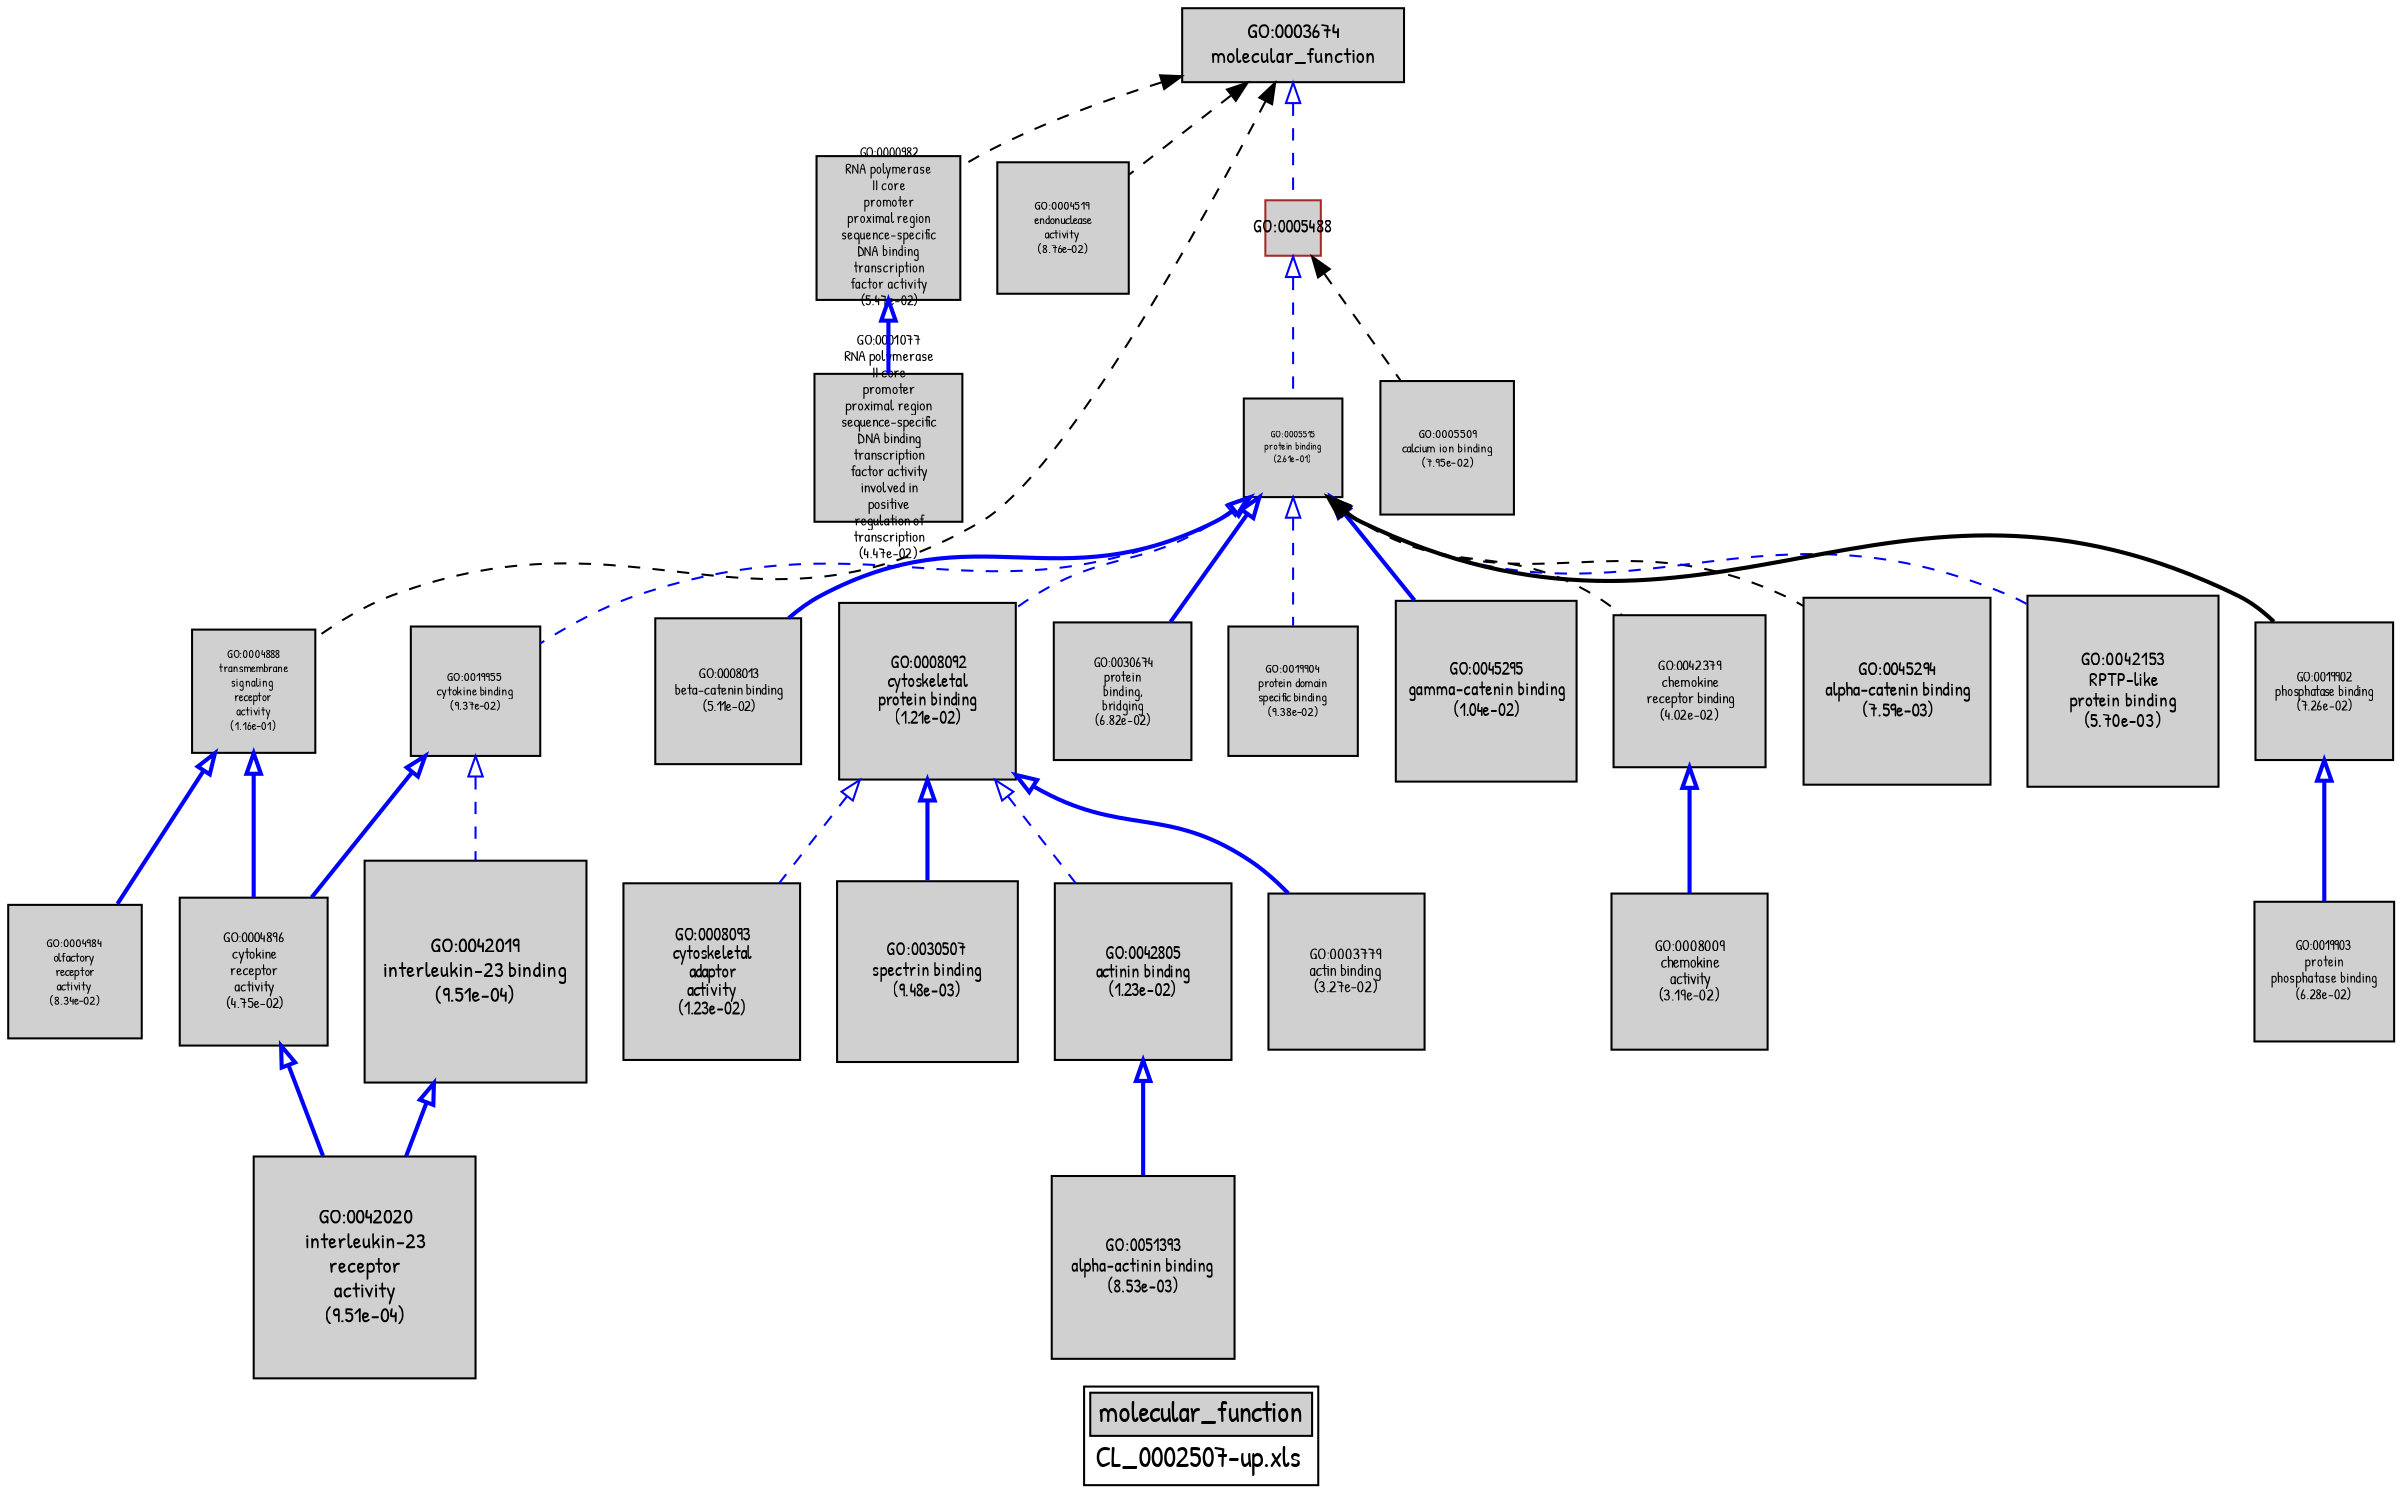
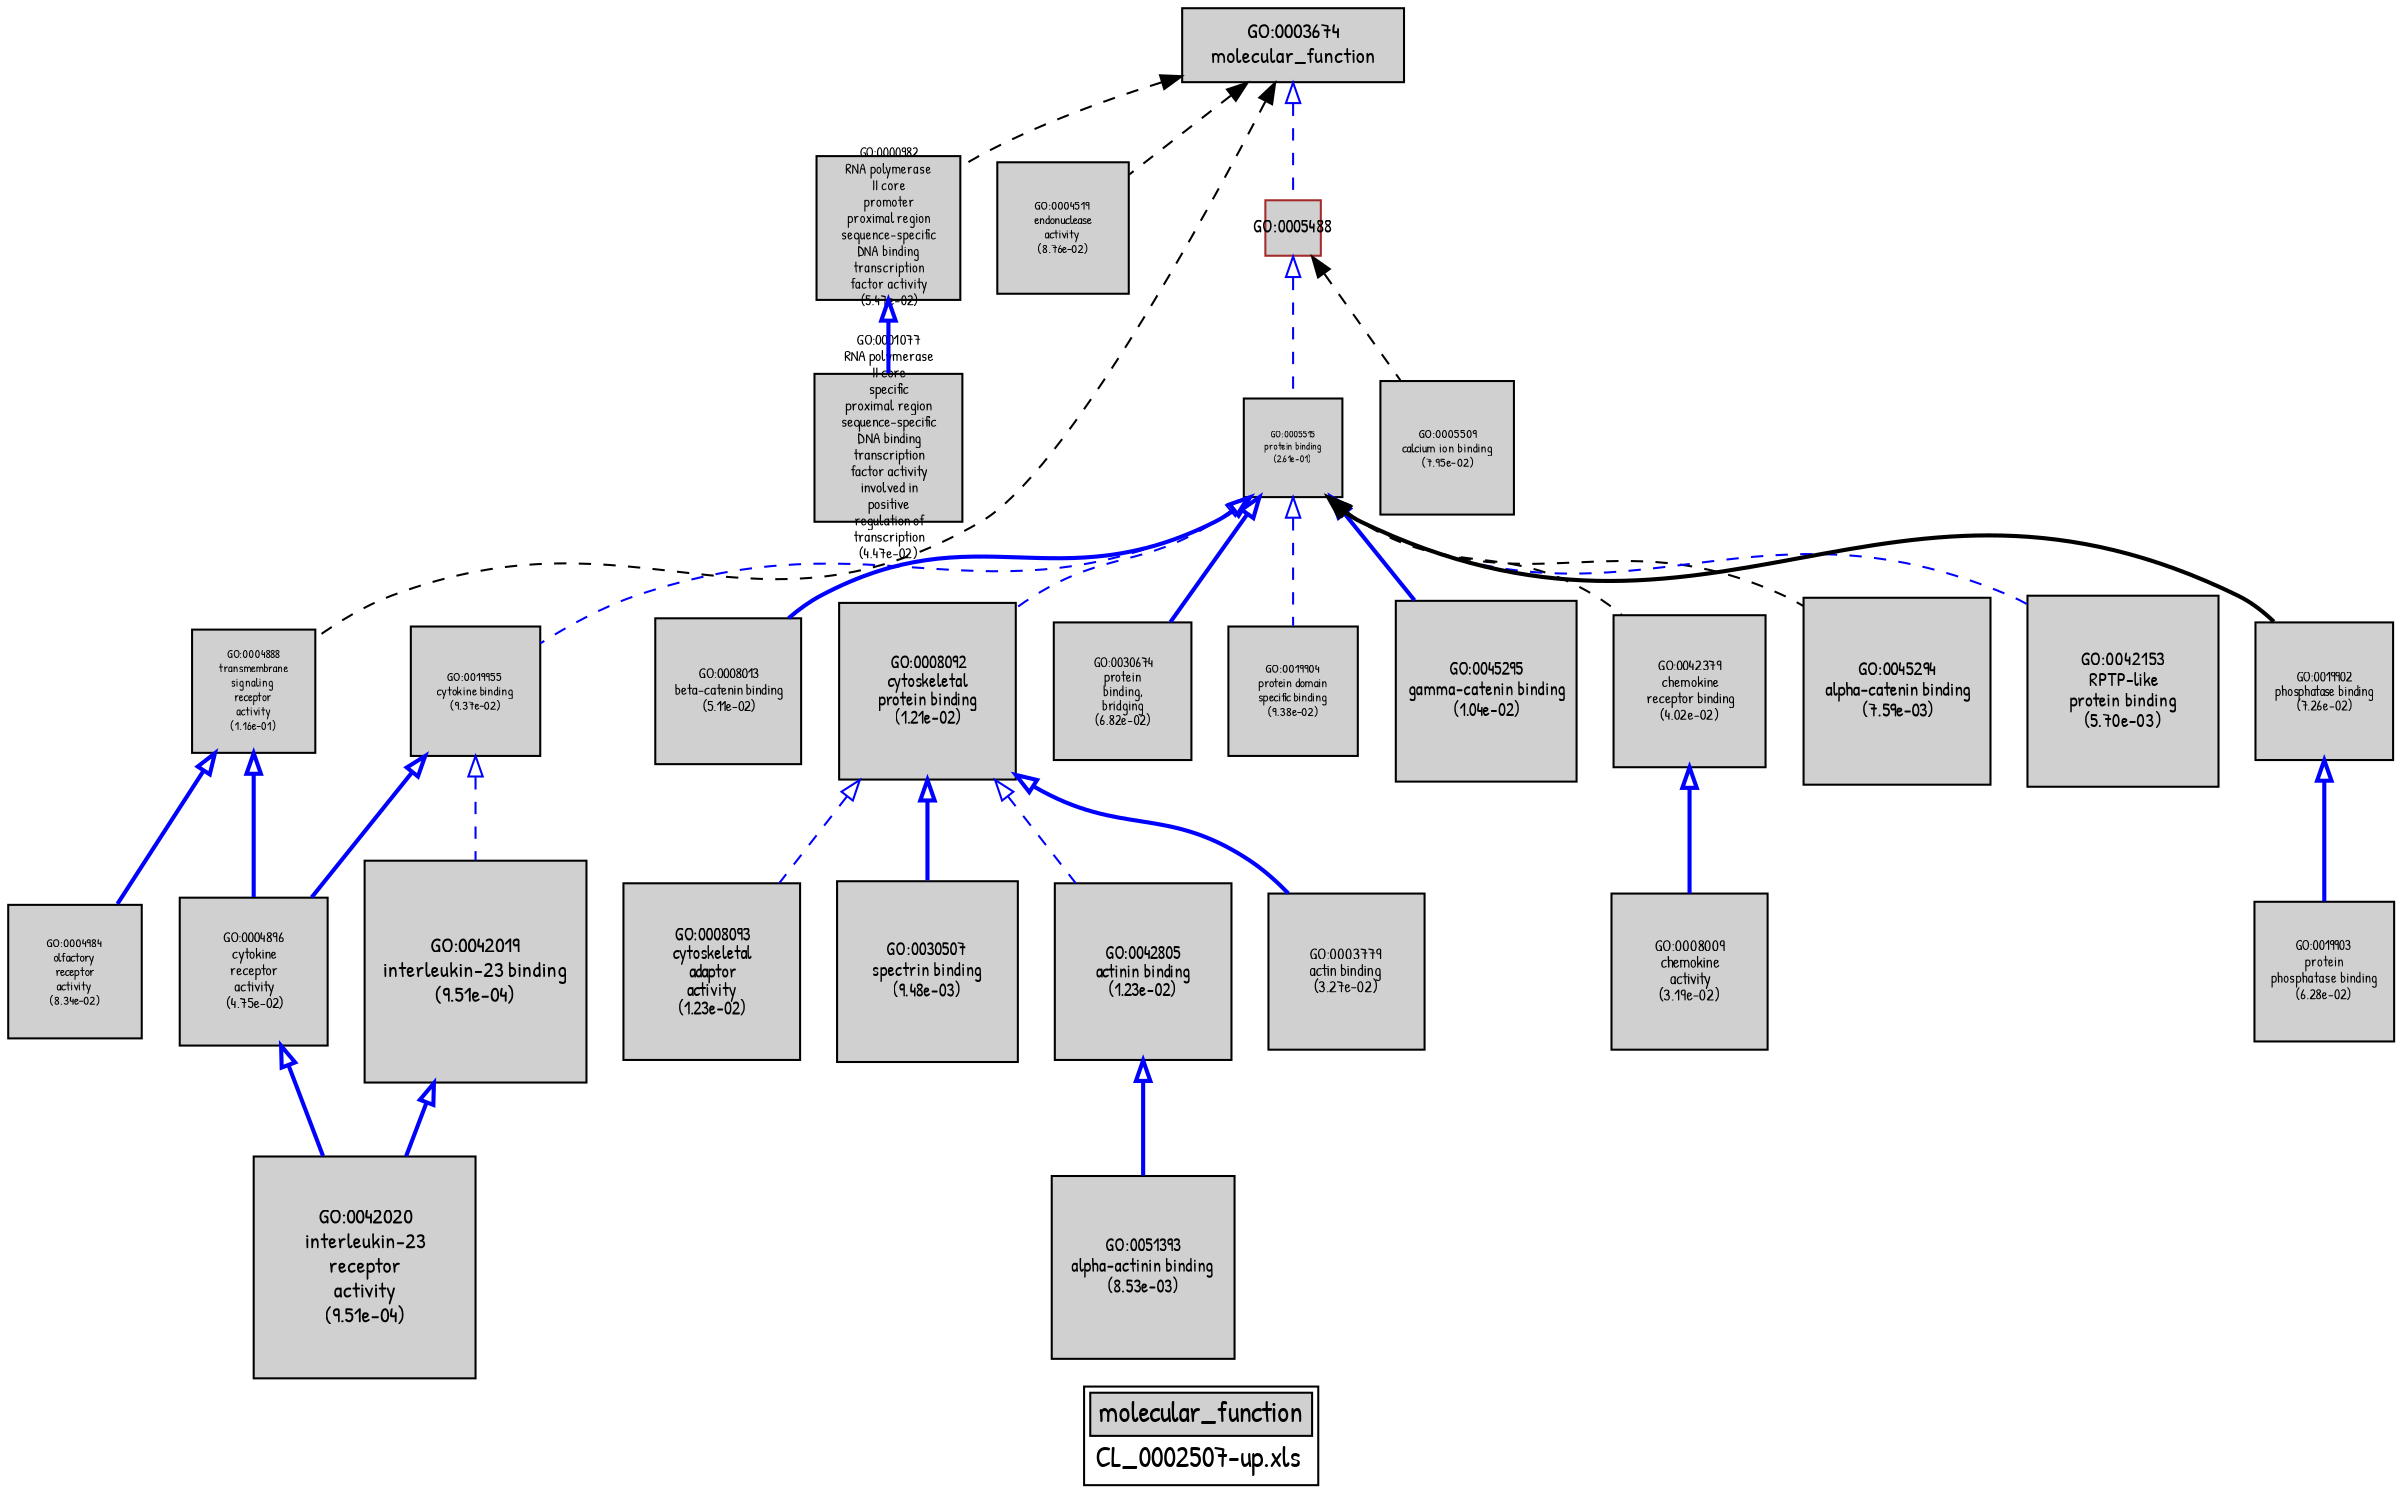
node "GO:0001077": text "promoter" -> "specific"
